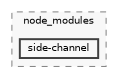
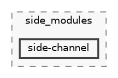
cluster "node_modules": label "node_modules" -> "side_modules"
